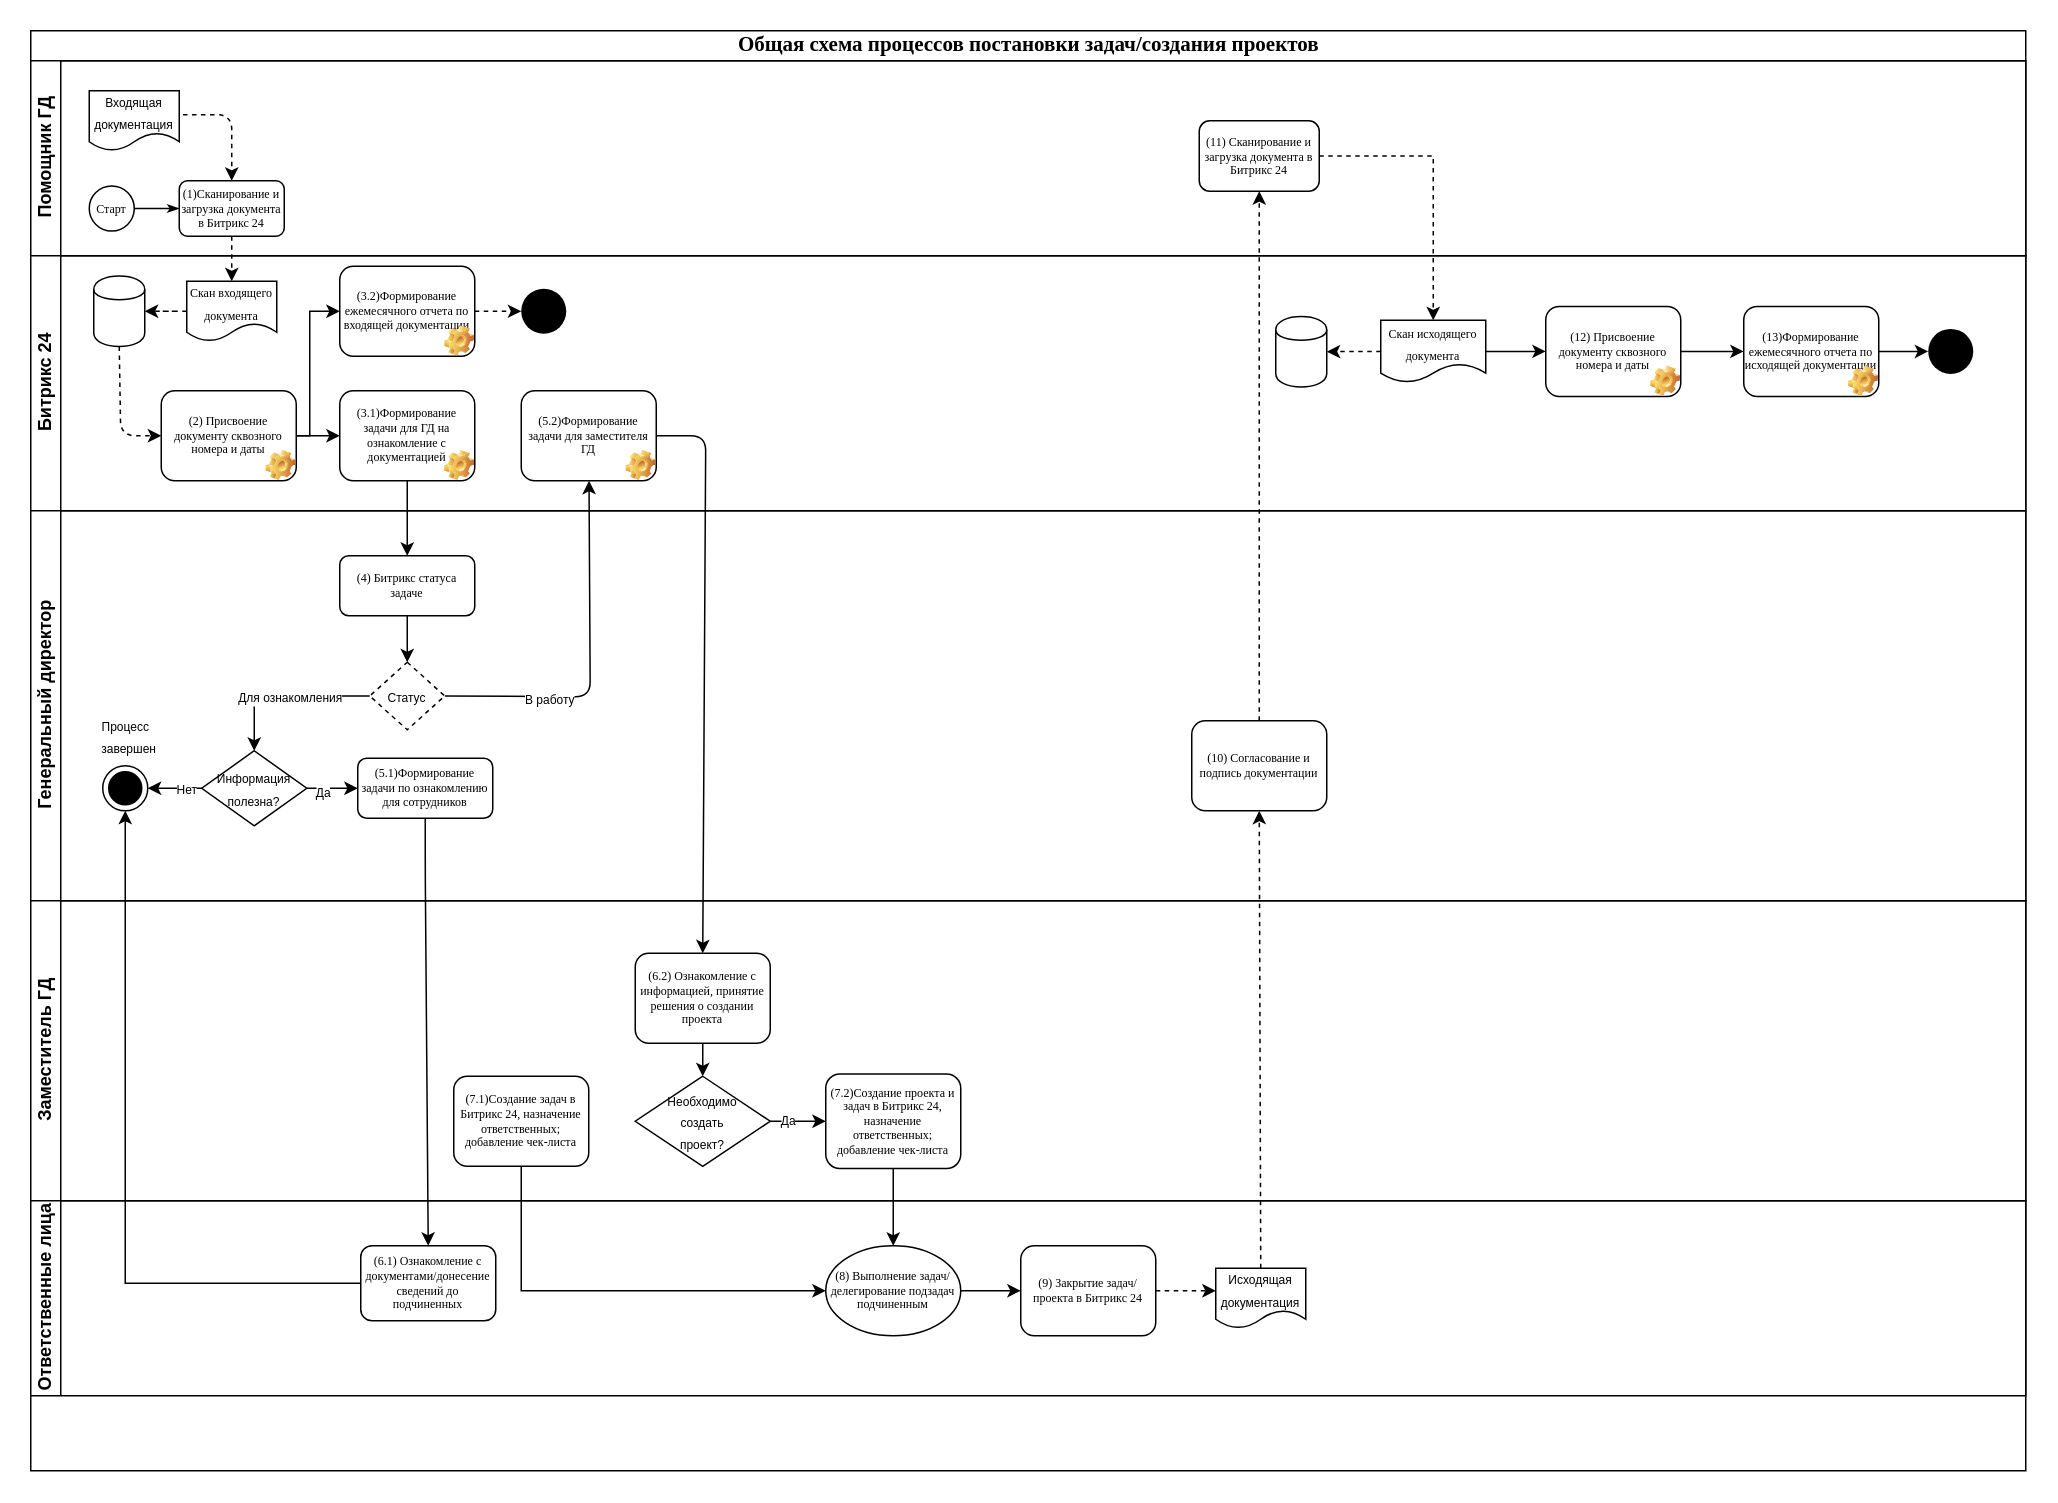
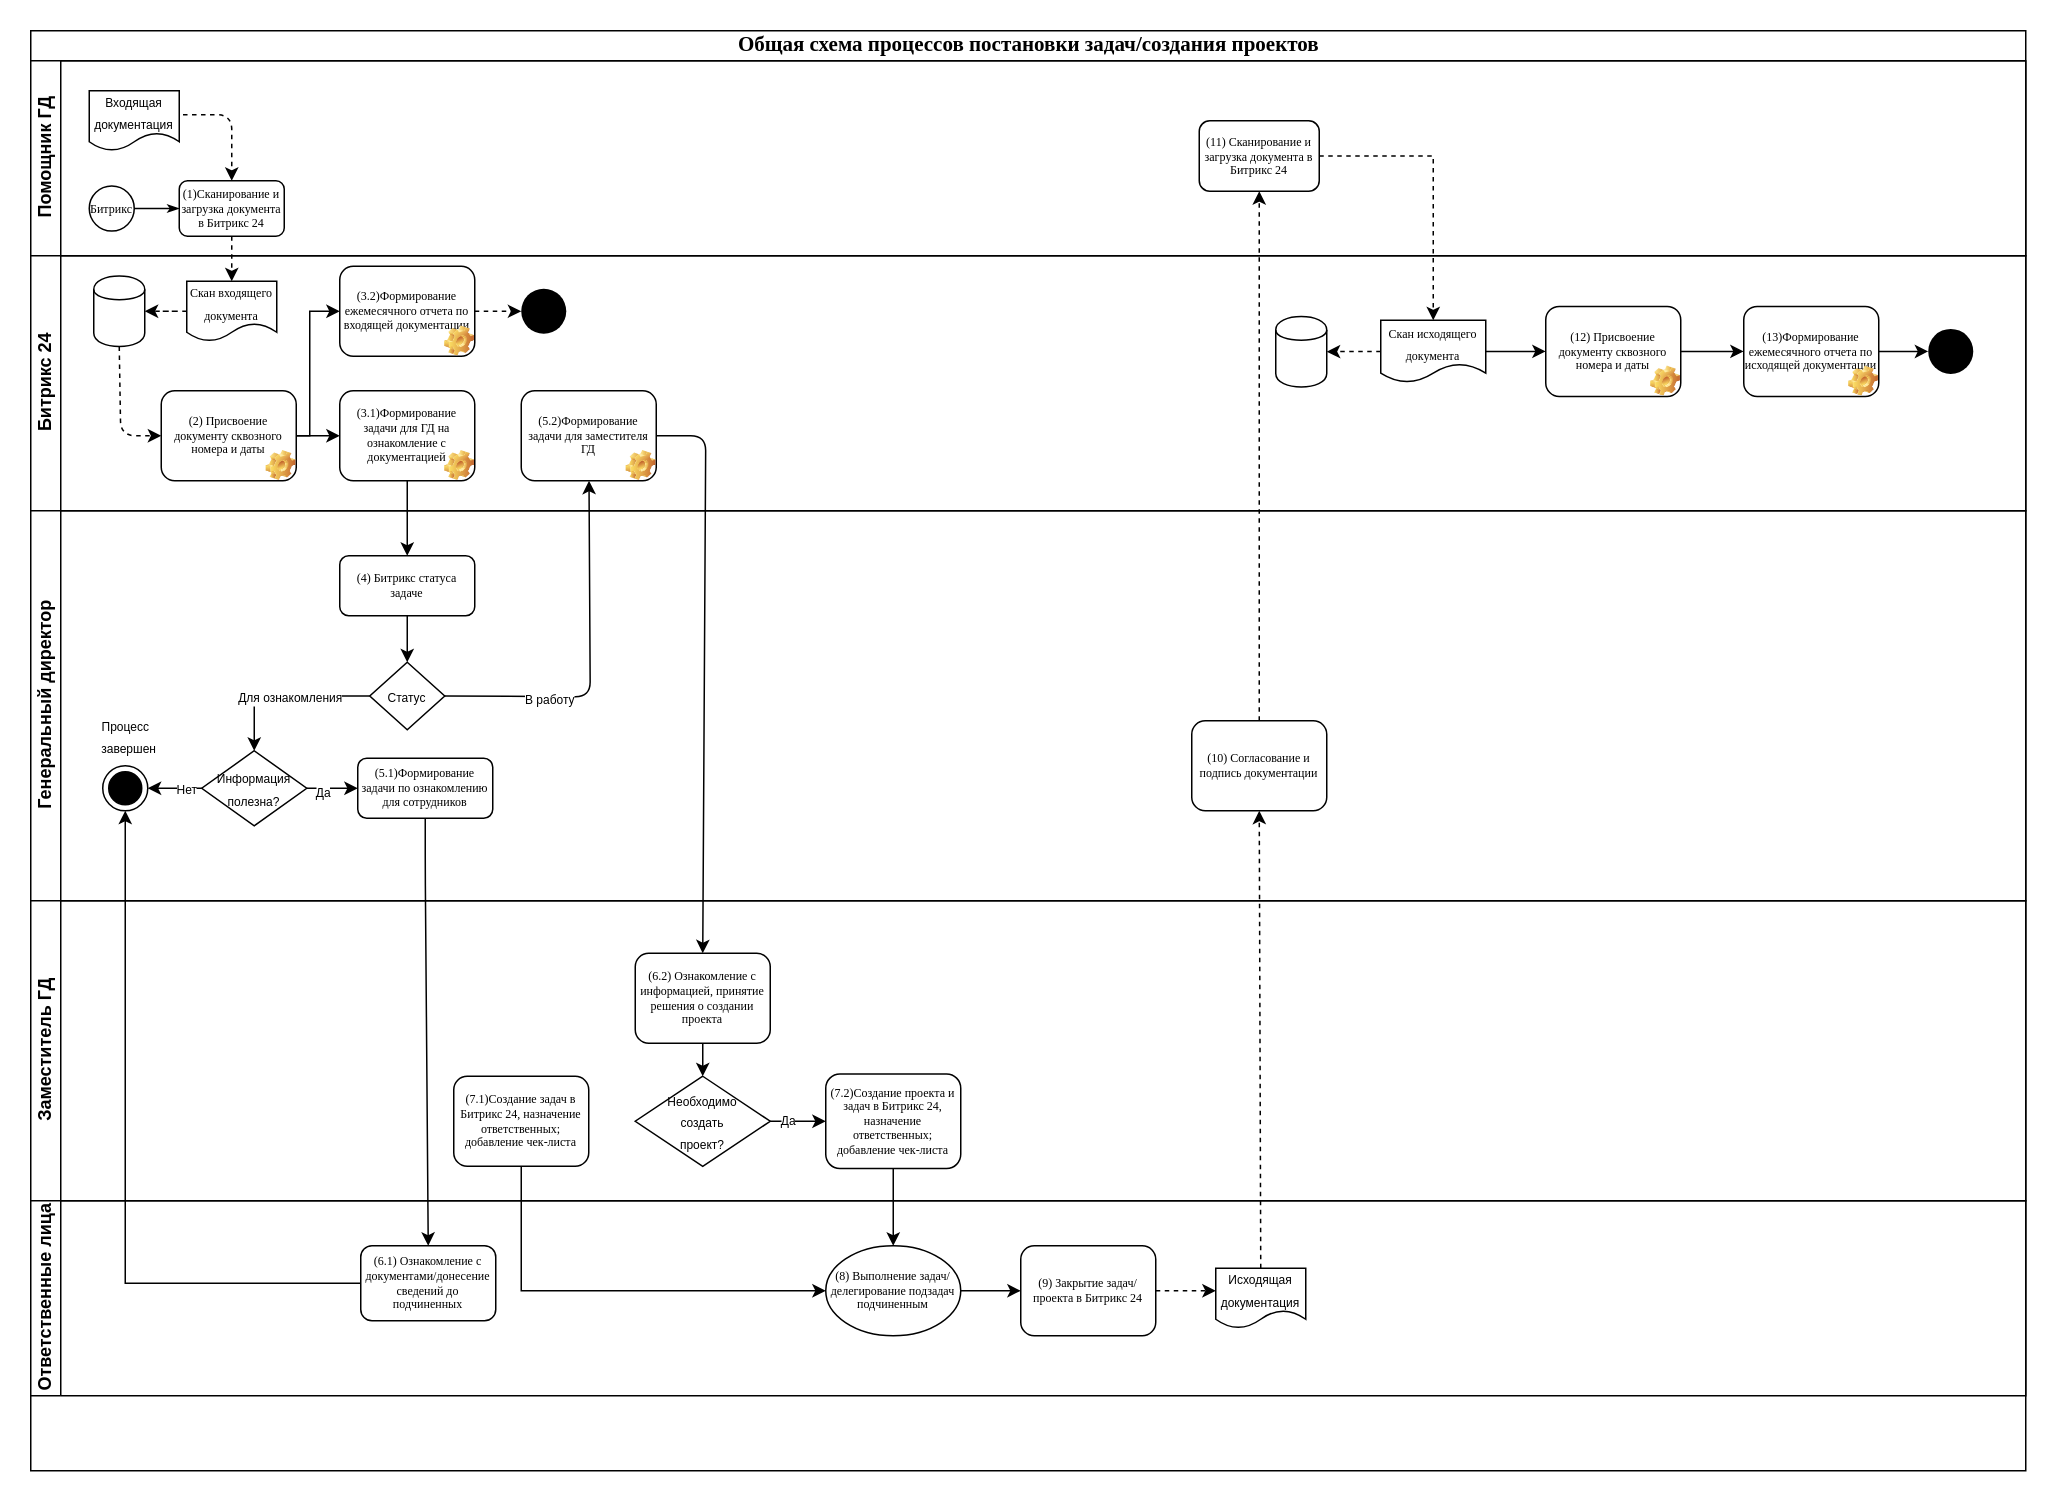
node "Старт": label "Старт" -> "Битрикс"
node "Статус": style dashed -> solid
